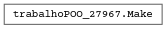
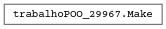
node "trabalhoPOO_27967.Make": label "trabalhoPOO_27967.Make" -> "trabalhoPOO_29967.Make"
